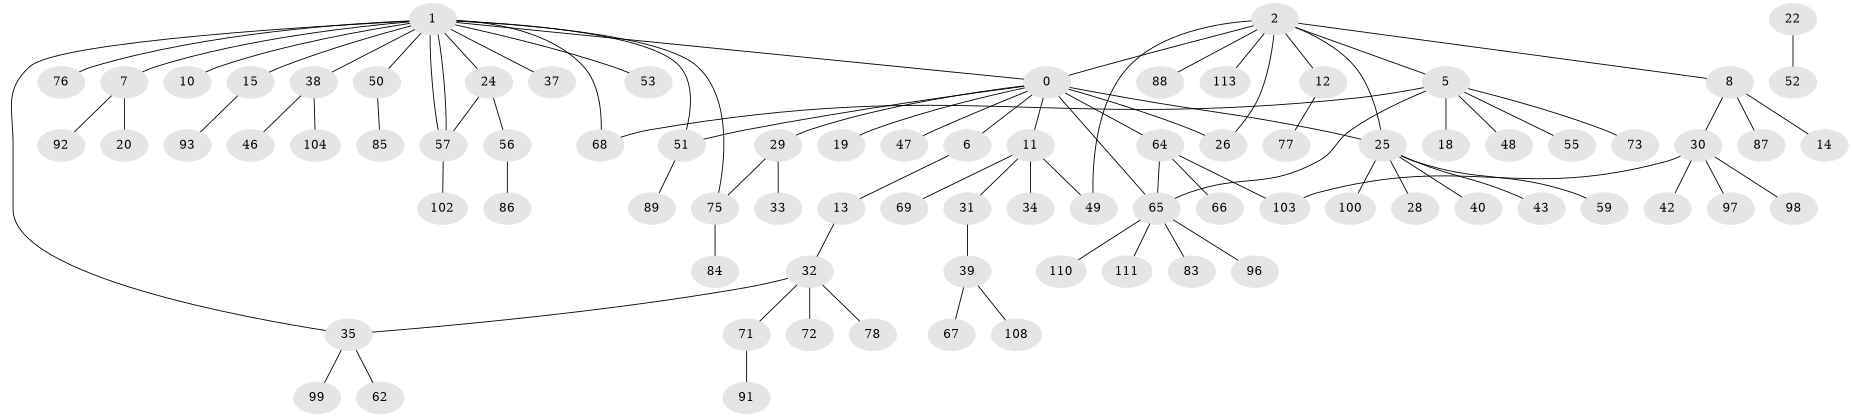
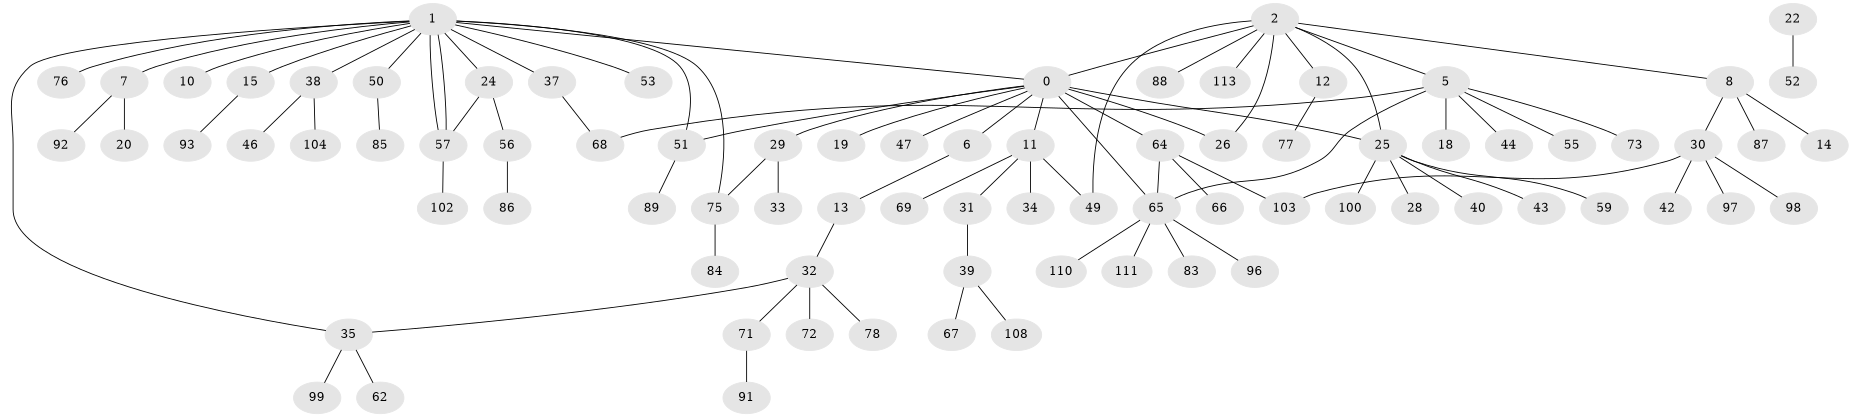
edge "1" -- "68": now "37" -- "68"
node "48": label "48" -> "44"
